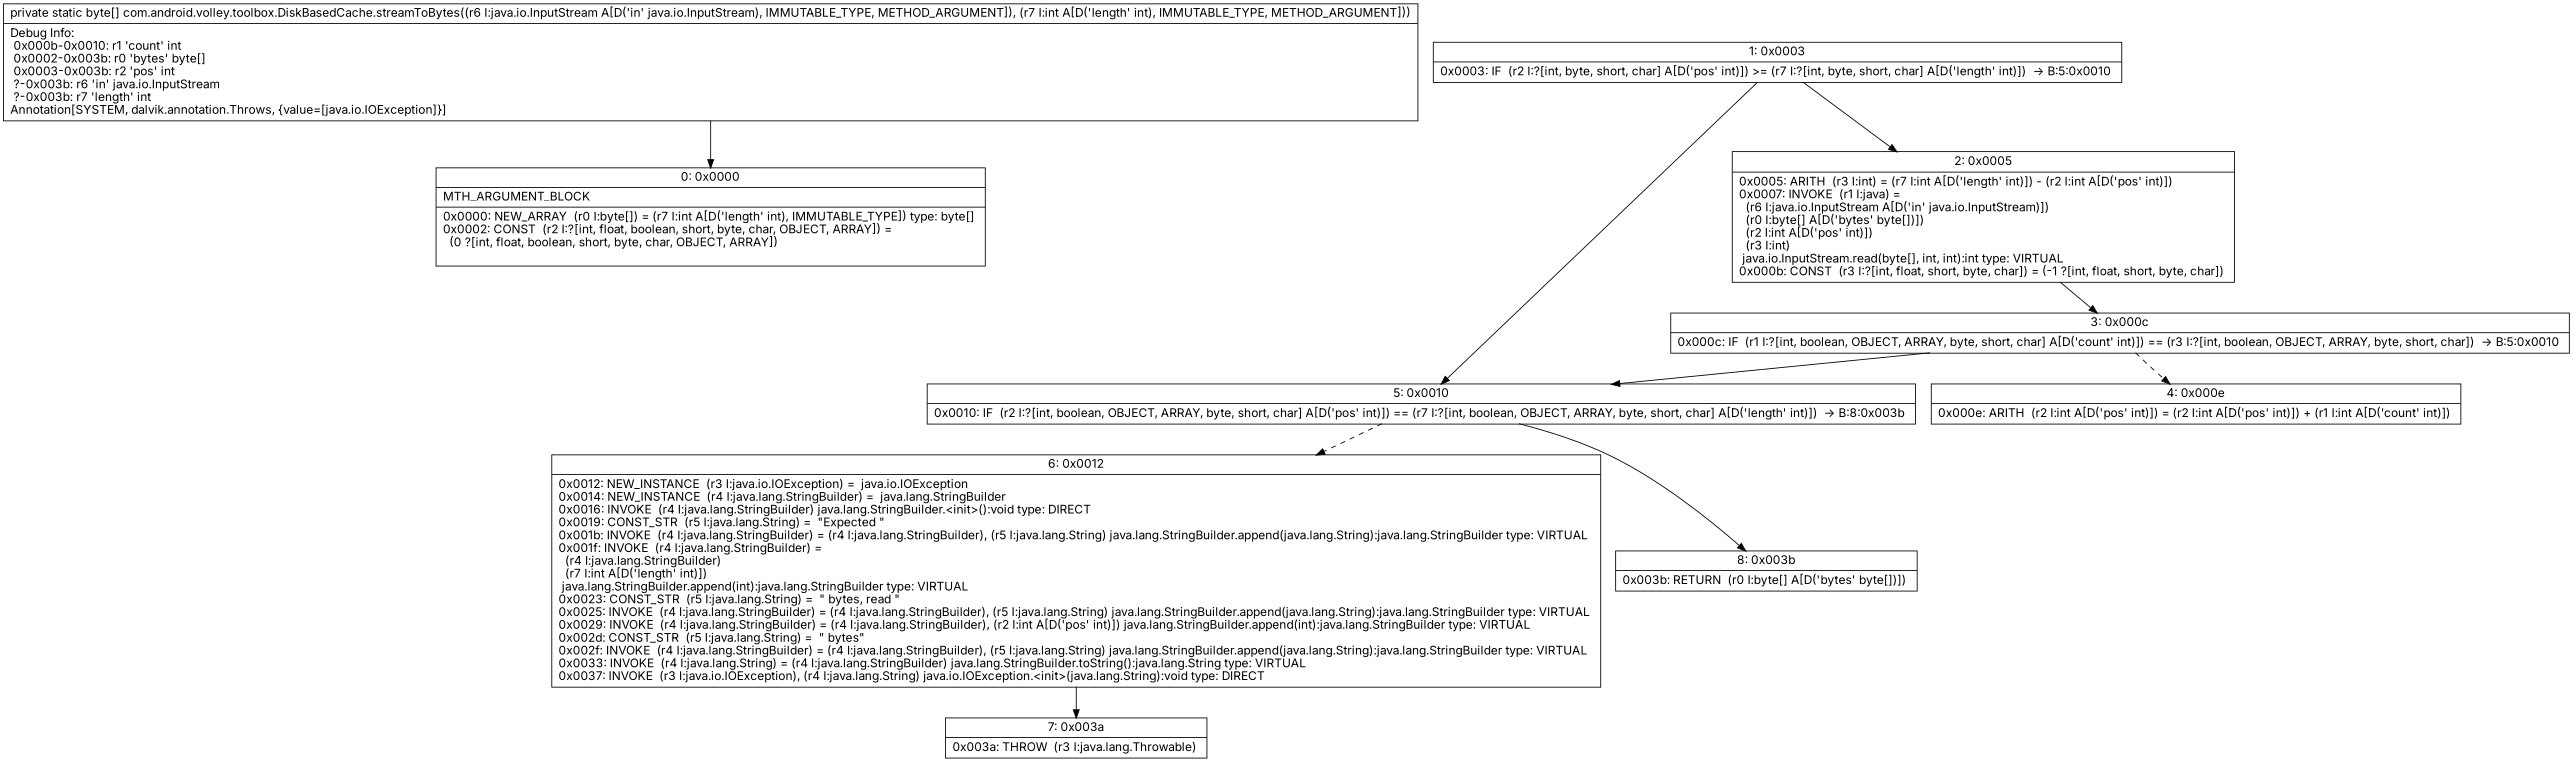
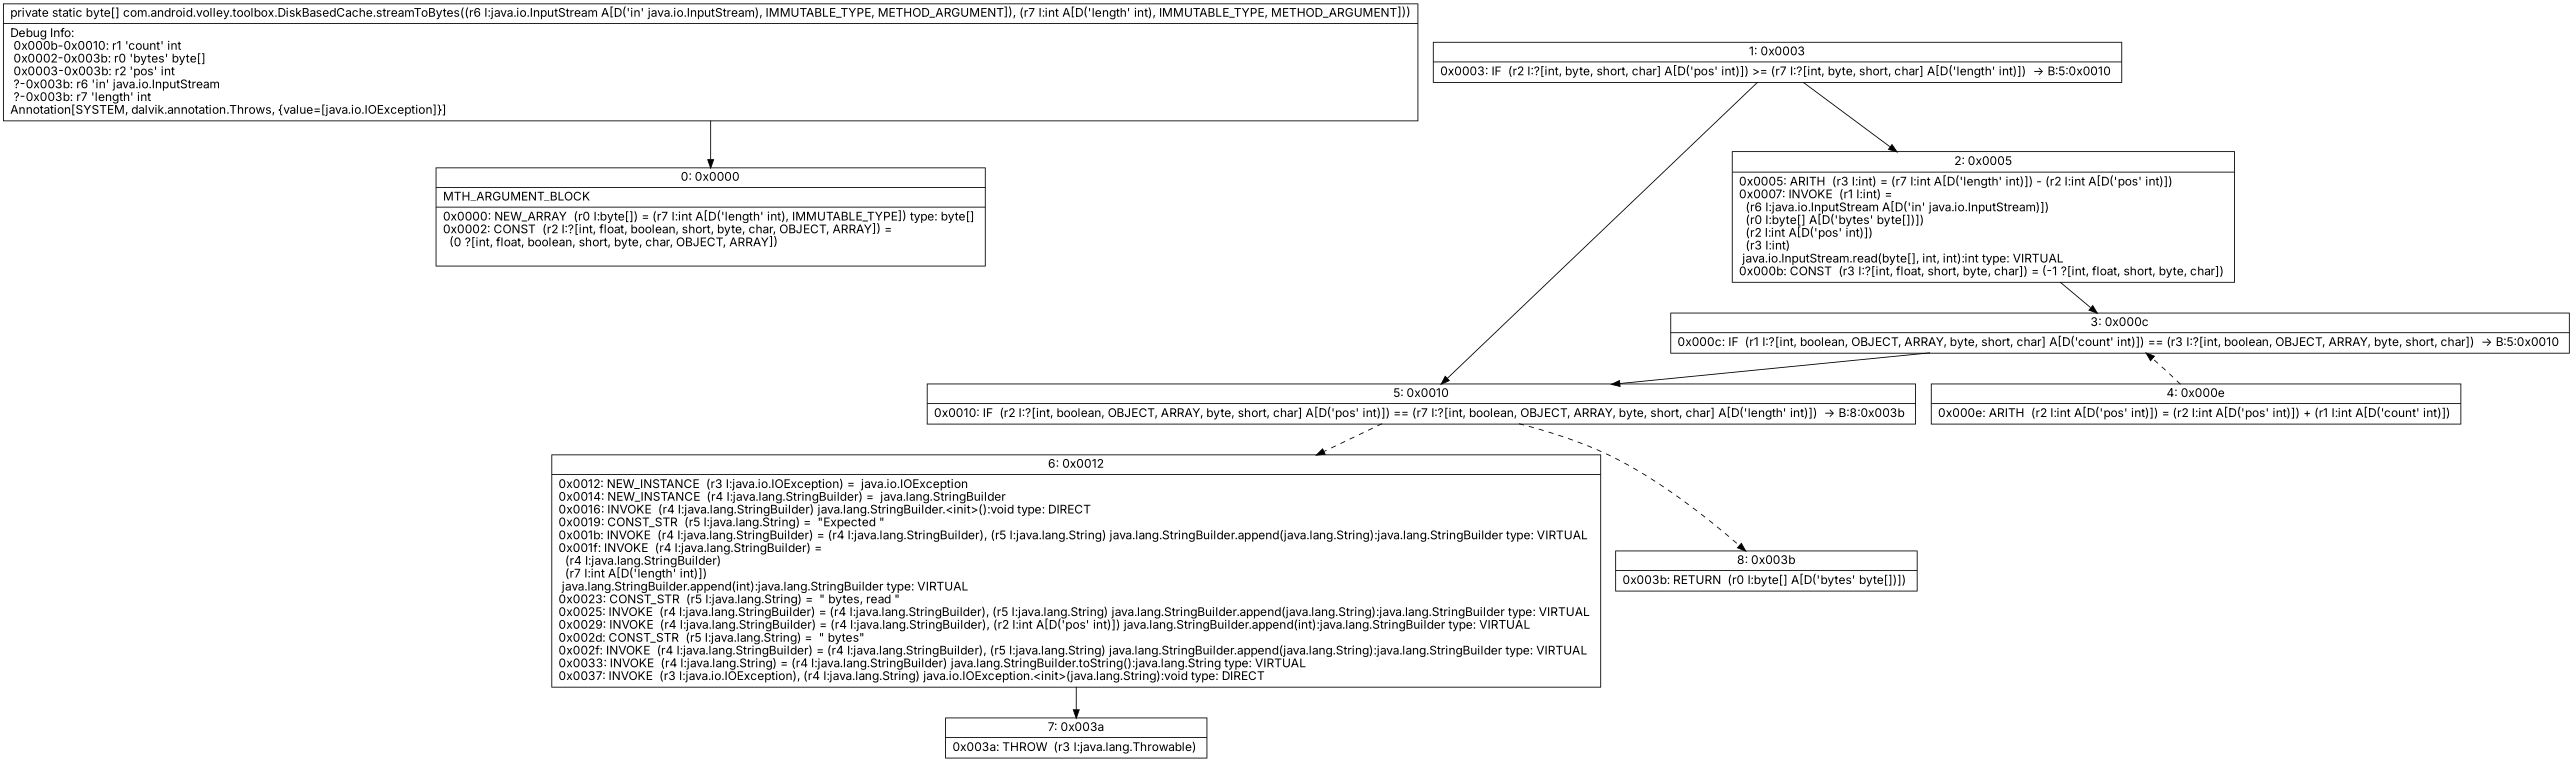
node "2: 0x0005": text "0x0007: INVOKE  (r1 I:java) =" -> "0x0007: INVOKE  (r1 I:int) ="
edge "3: 0x000c" -> "4: 0x000e": reversed
edge "5: 0x0010" -> "8: 0x003b": style solid -> dashed
